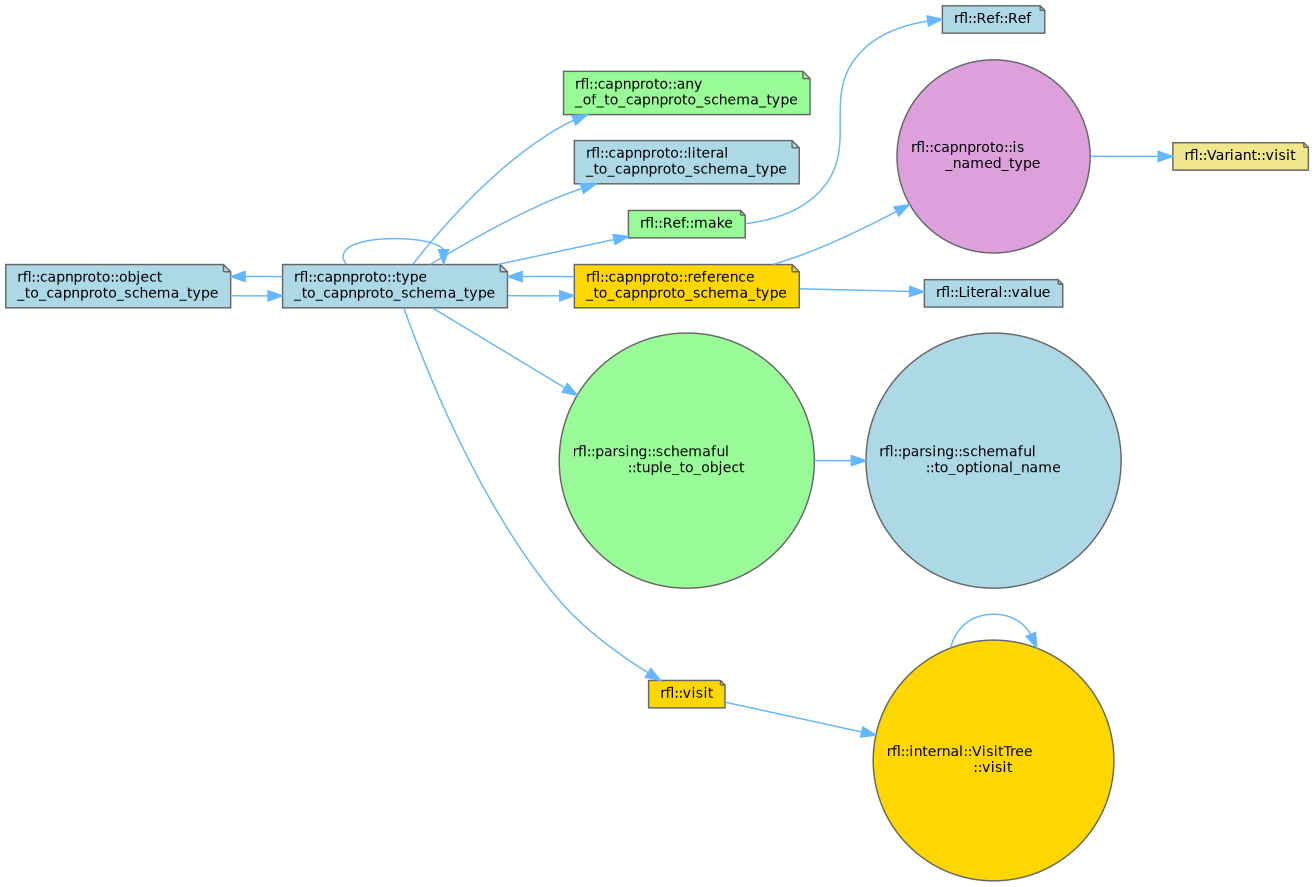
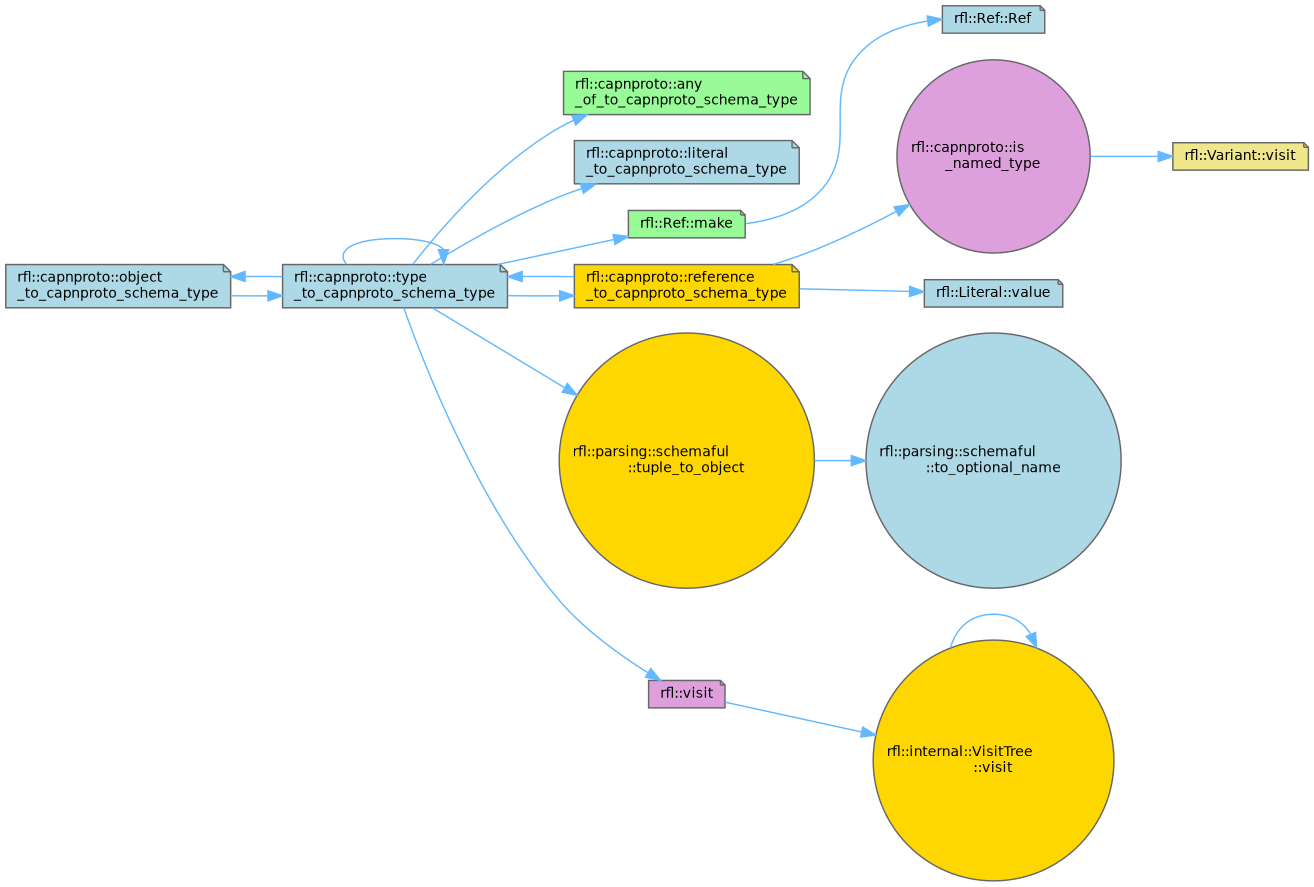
node "rfl::parsing::schemaful ::tuple_to_object": fillcolor palegreen -> gold
node "rfl::visit": fillcolor gold -> plum
